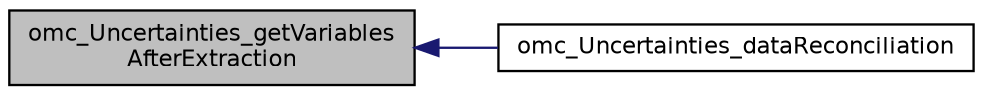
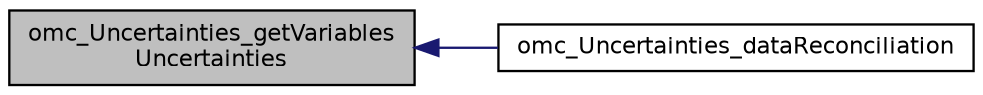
node "omc_Uncertainties_getVariables AfterExtraction": label "omc_Uncertainties_getVariables AfterExtraction" -> "omc_Uncertainties_getVariables Uncertainties"
